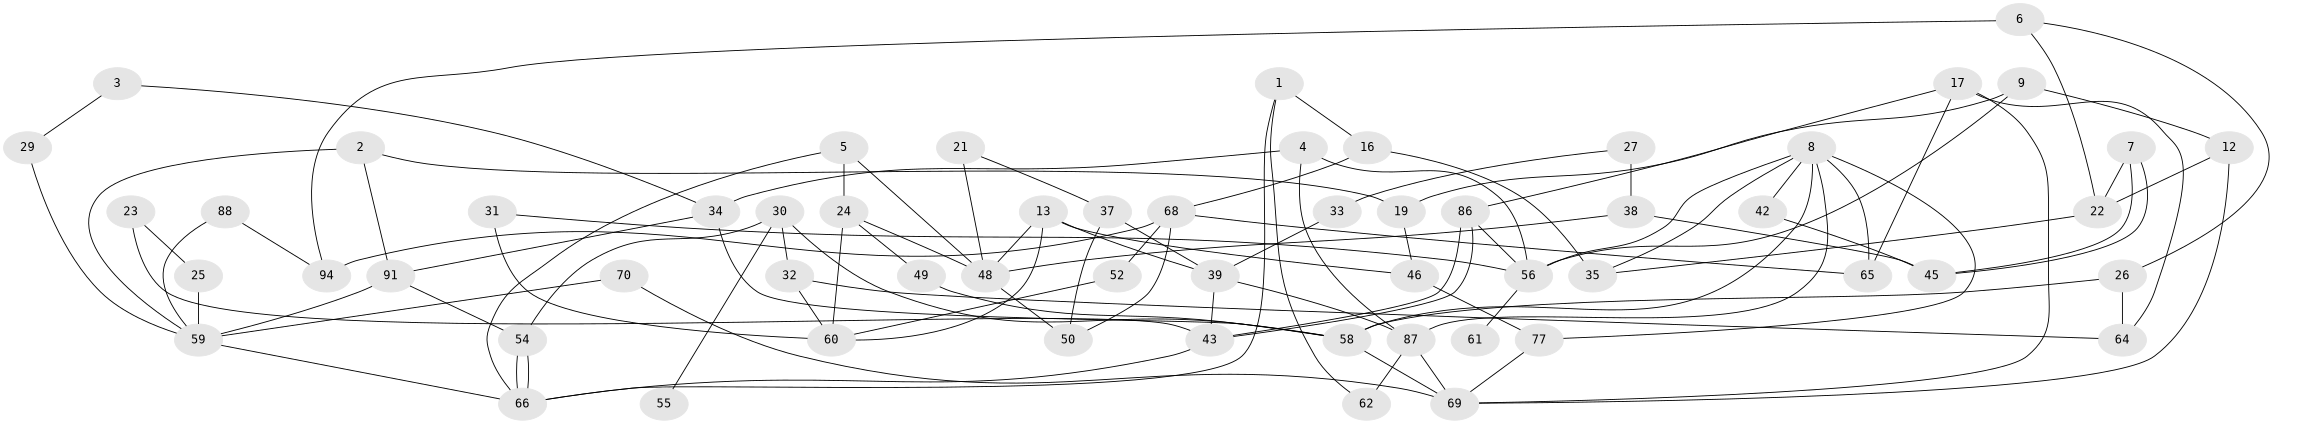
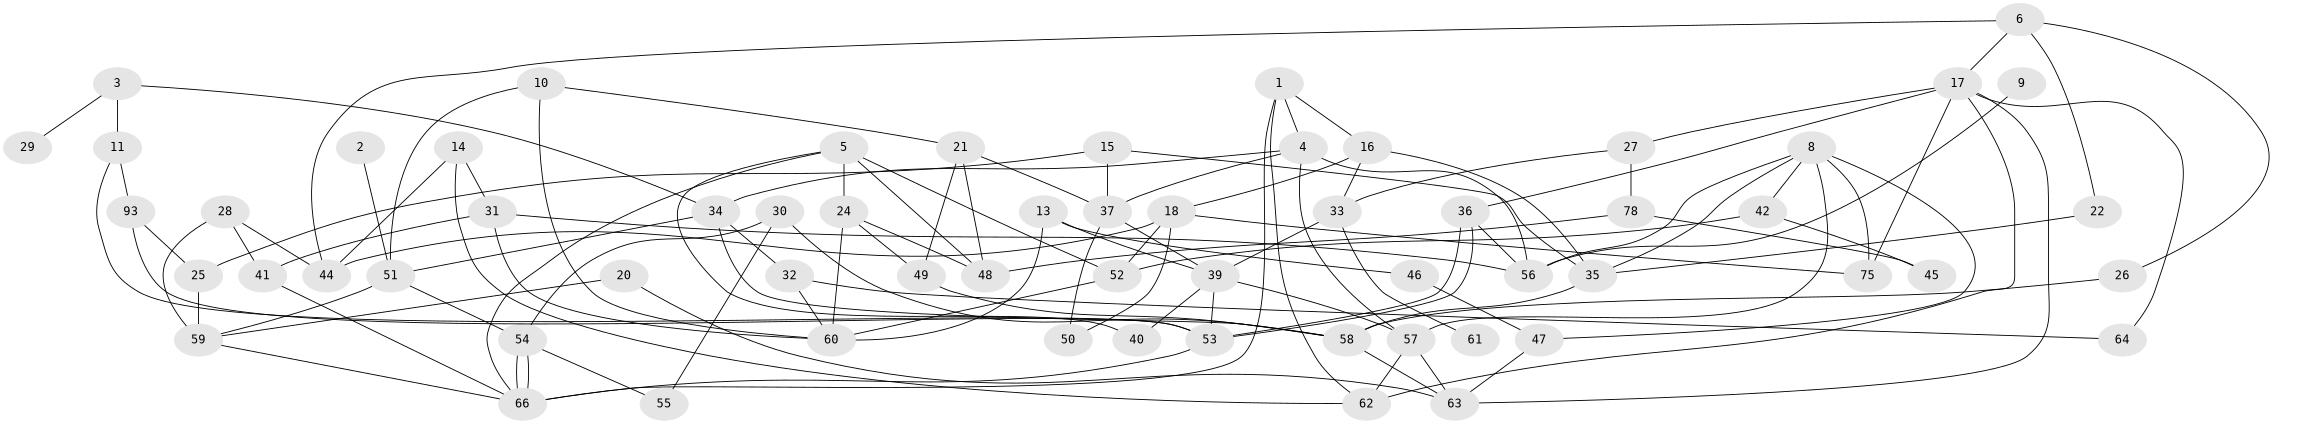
edge "6" -- "17": added
node "10": added
edge "17" -- "27": added
edge "1" -- "4": added
node "11": added
node "14": added
node "15": added
node "7": removed
node "12": removed
edge "4" -- "37": added
edge "2" -- "59": removed
edge "16" -- "33": added
node "23": label "23" -> "93"
node "88": label "88" -> "28"
edge "21" -- "49": added
node "68": label "68" -> "18"
node "19": removed
node "86": label "86" -> "36"
node "38": label "38" -> "78"
edge "5" -- "52": added
edge "42" -- "52": added
edge "30" -- "32": now "34" -- "32"
edge "13" -- "48": removed
edge "29" -- "59": removed
node "41": added
node "94": label "94" -> "44"
node "91": label "91" -> "51"
node "70": label "70" -> "20"
node "65": label "65" -> "75"
edge "56" -- "61": now "33" -- "61"
edge "48" -- "50": removed
edge "26" -- "64": removed
edge "8" -- "58": now "35" -- "58"
edge "17" -- "62": added
node "40": added
node "43": label "43" -> "53"
node "87": label "87" -> "57"
node "77": label "77" -> "47"
edge "54" -- "55": added
node "69": label "69" -> "63"
